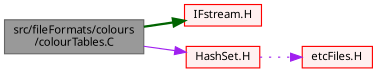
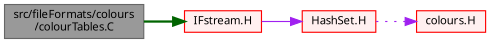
edge "src/fileFormats/colours /colourTables.C" -> "HashSet.H": now "IFstream.H" -> "HashSet.H"
node "etcFiles.H": label "etcFiles.H" -> "colours.H"
